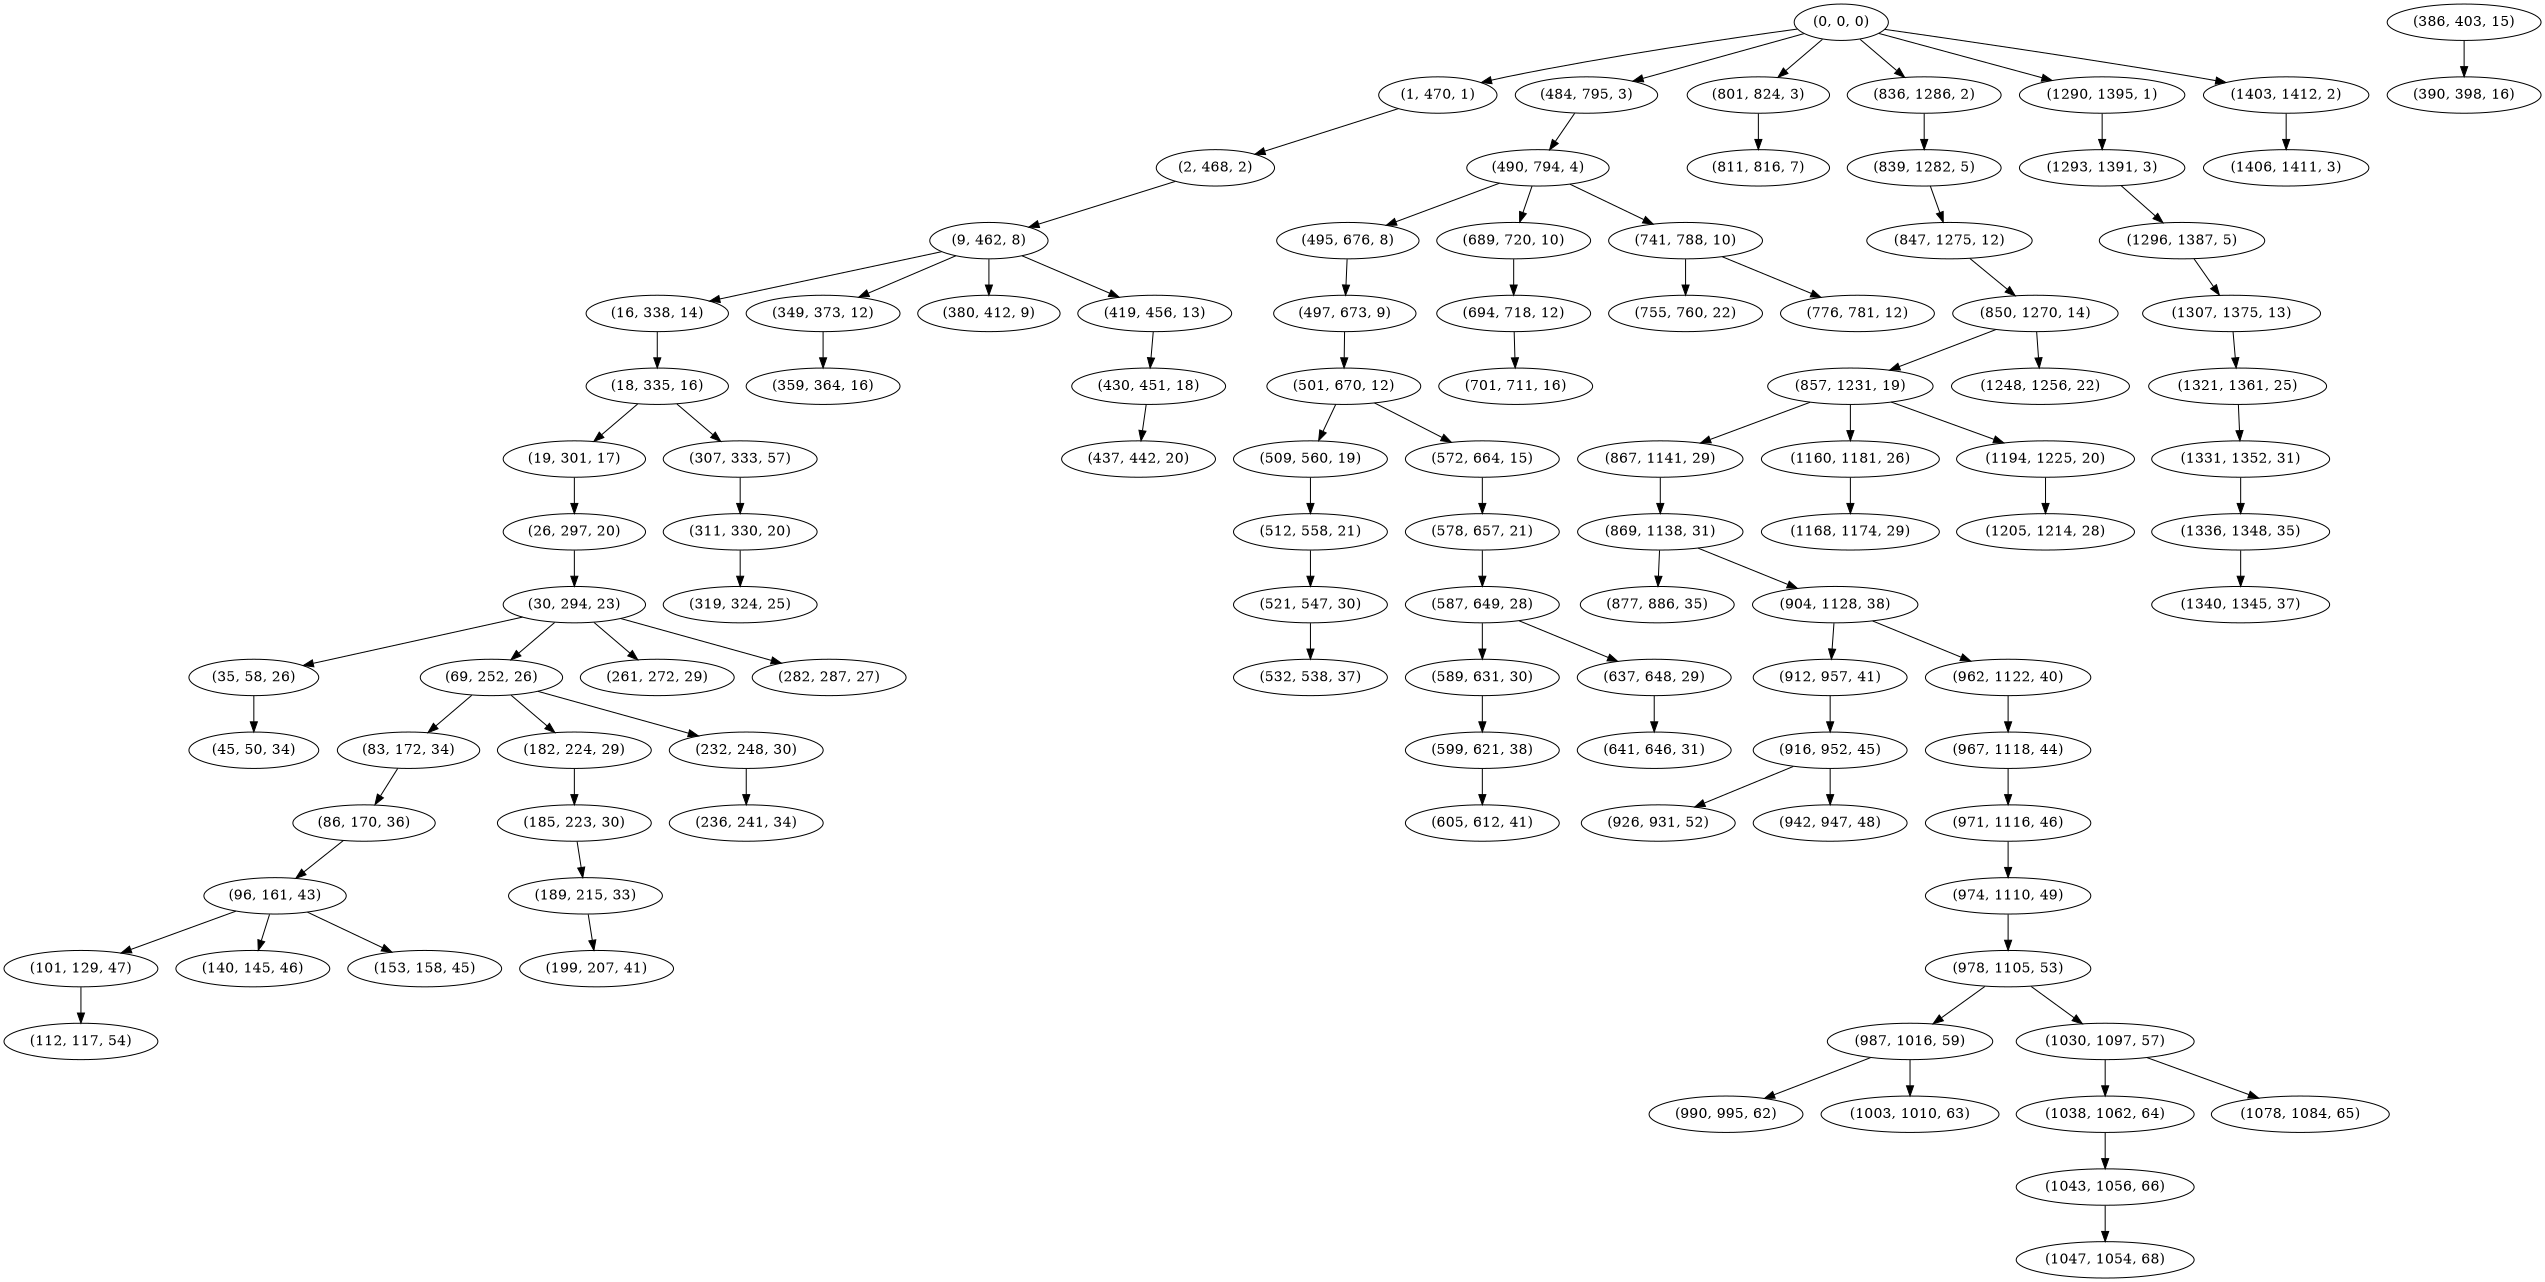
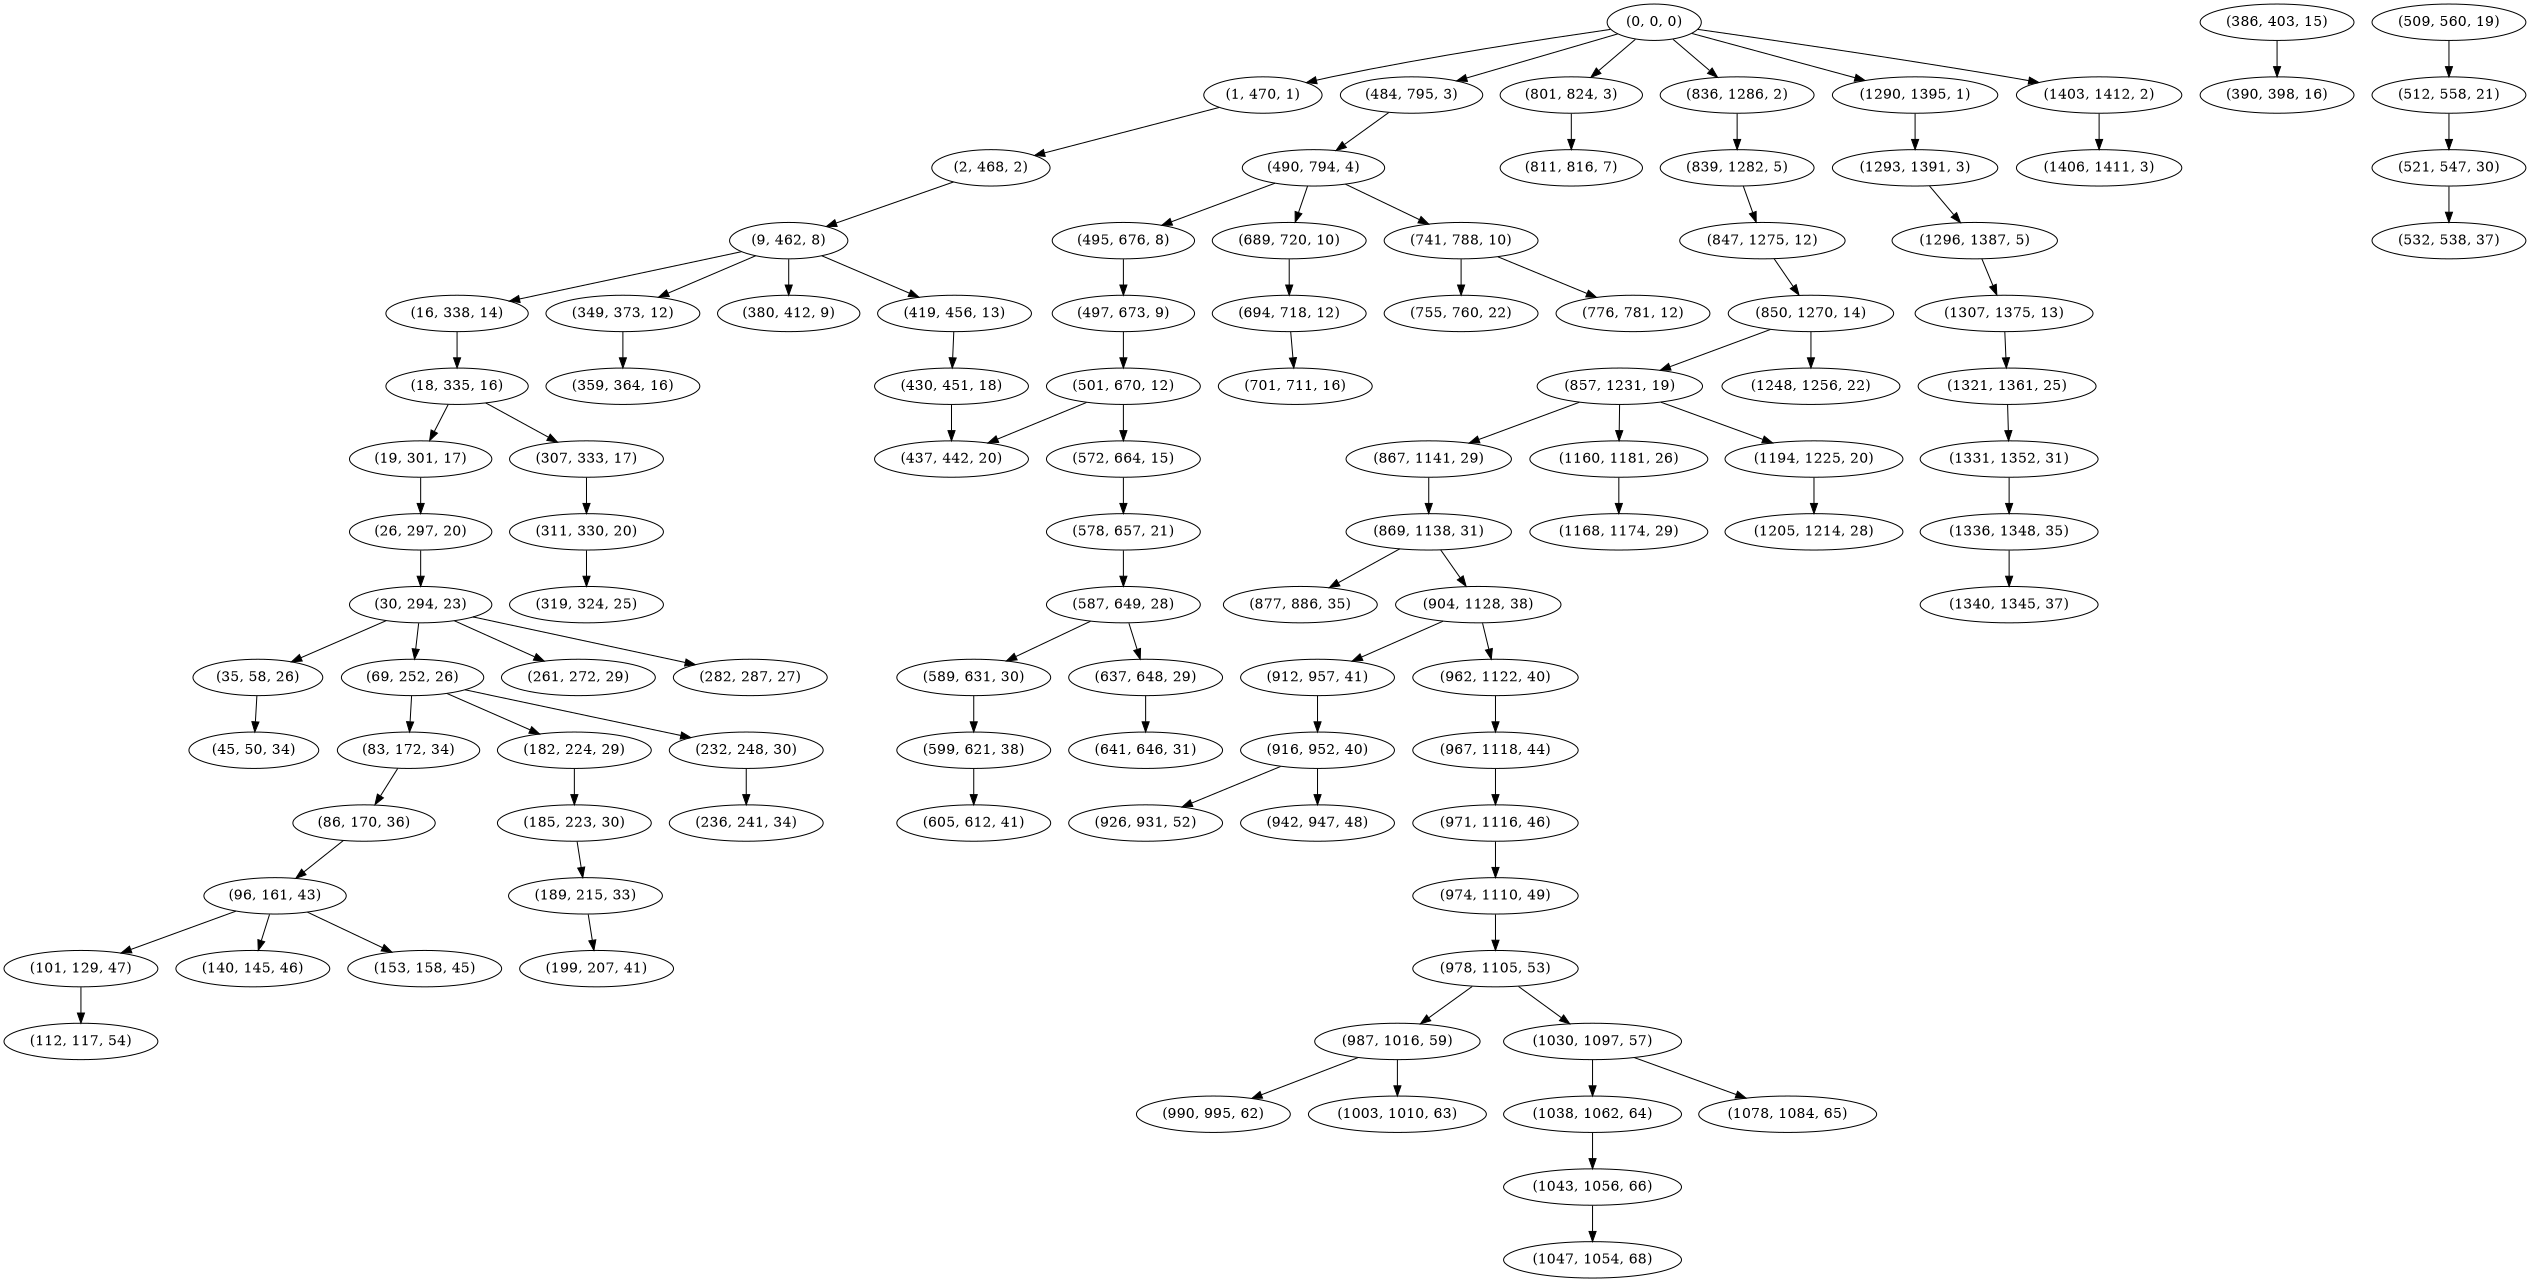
edge "(501, 670, 12)" -> "(509, 560, 19)": now "(501, 670, 12)" -> "(437, 442, 20)"
node "(307, 333, 57)": label "(307, 333, 57)" -> "(307, 333, 17)"
node "(916, 952, 45)": label "(916, 952, 45)" -> "(916, 952, 40)"
